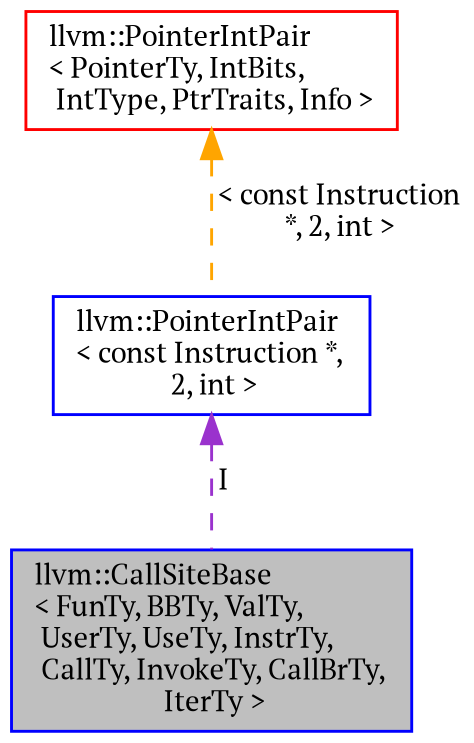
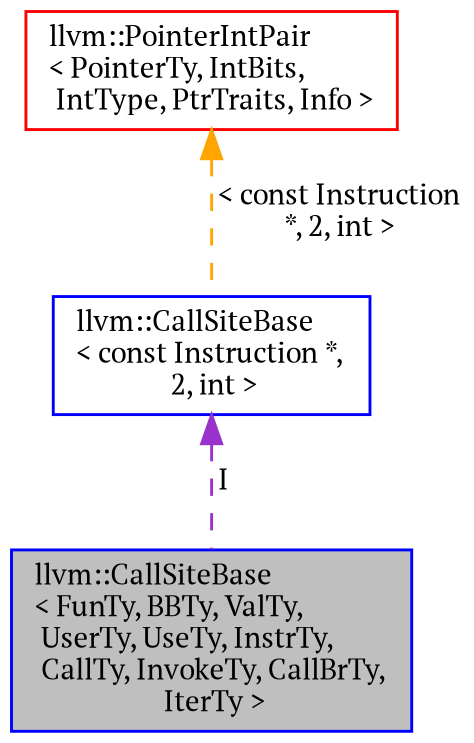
node "llvm::PointerIntPair < const Instruction *, 2, int >": label "llvm::PointerIntPair < const Instruction *, 2, int >" -> "llvm::CallSiteBase < const Instruction *, 2, int >"
